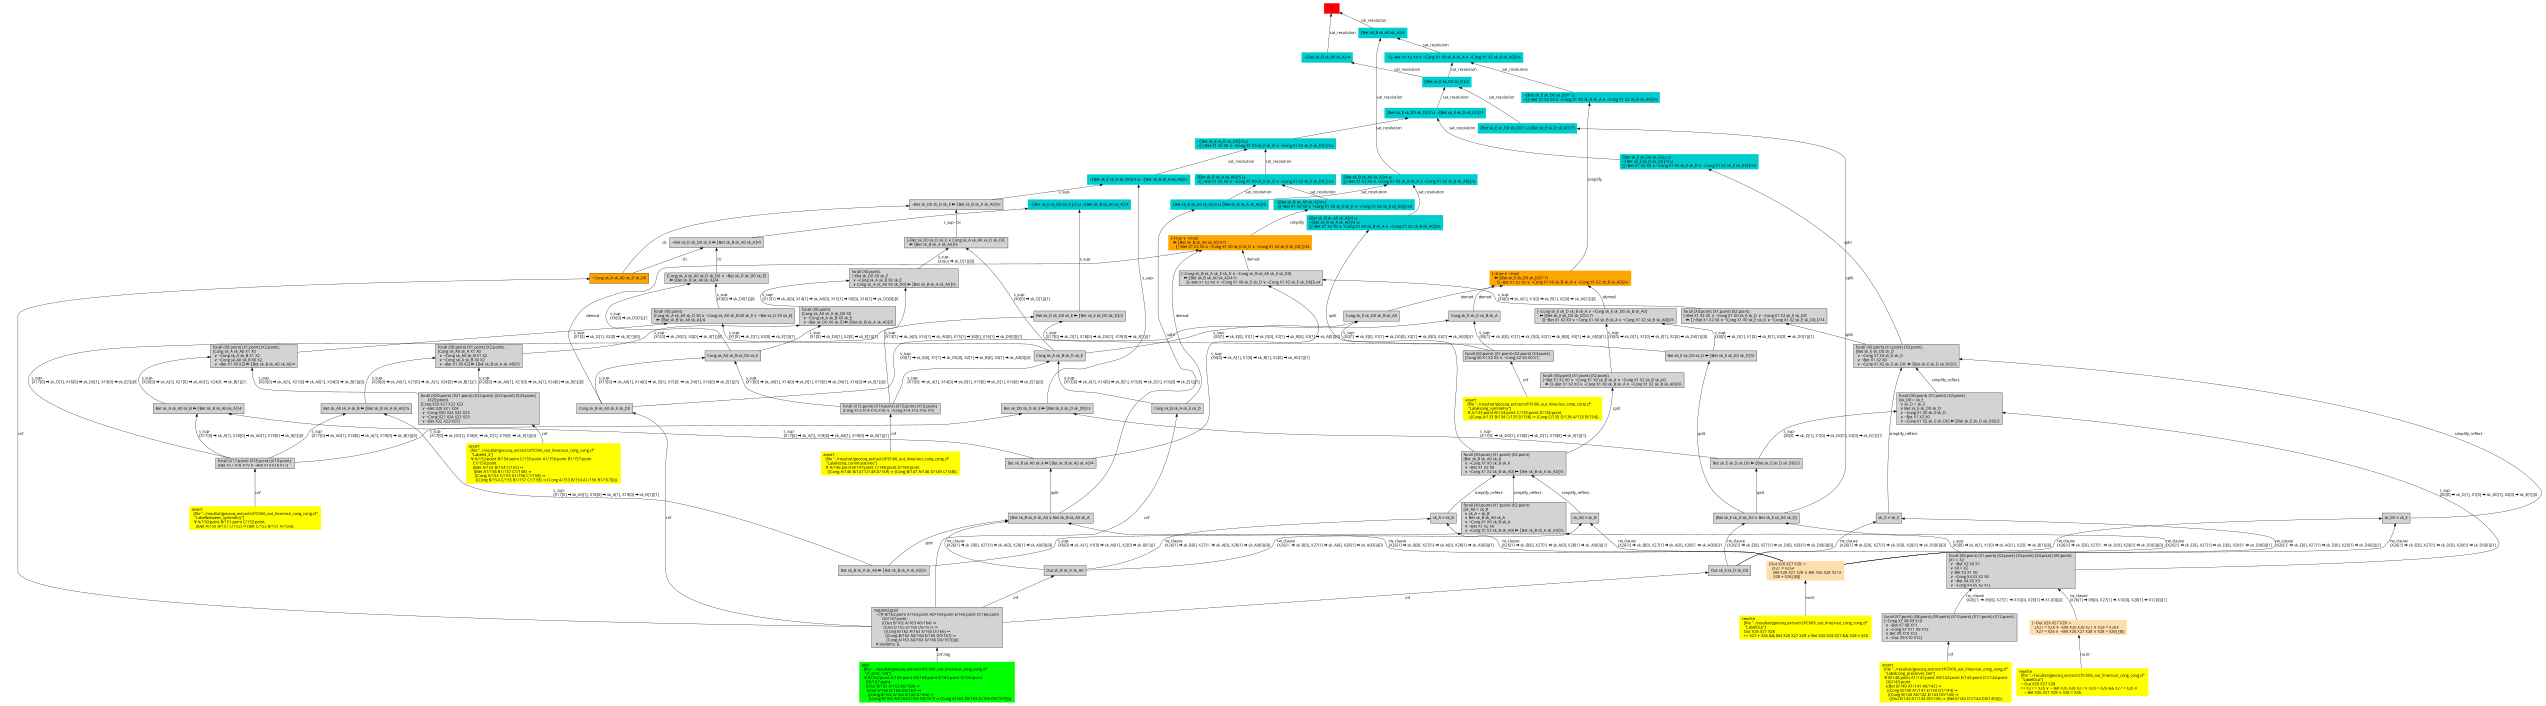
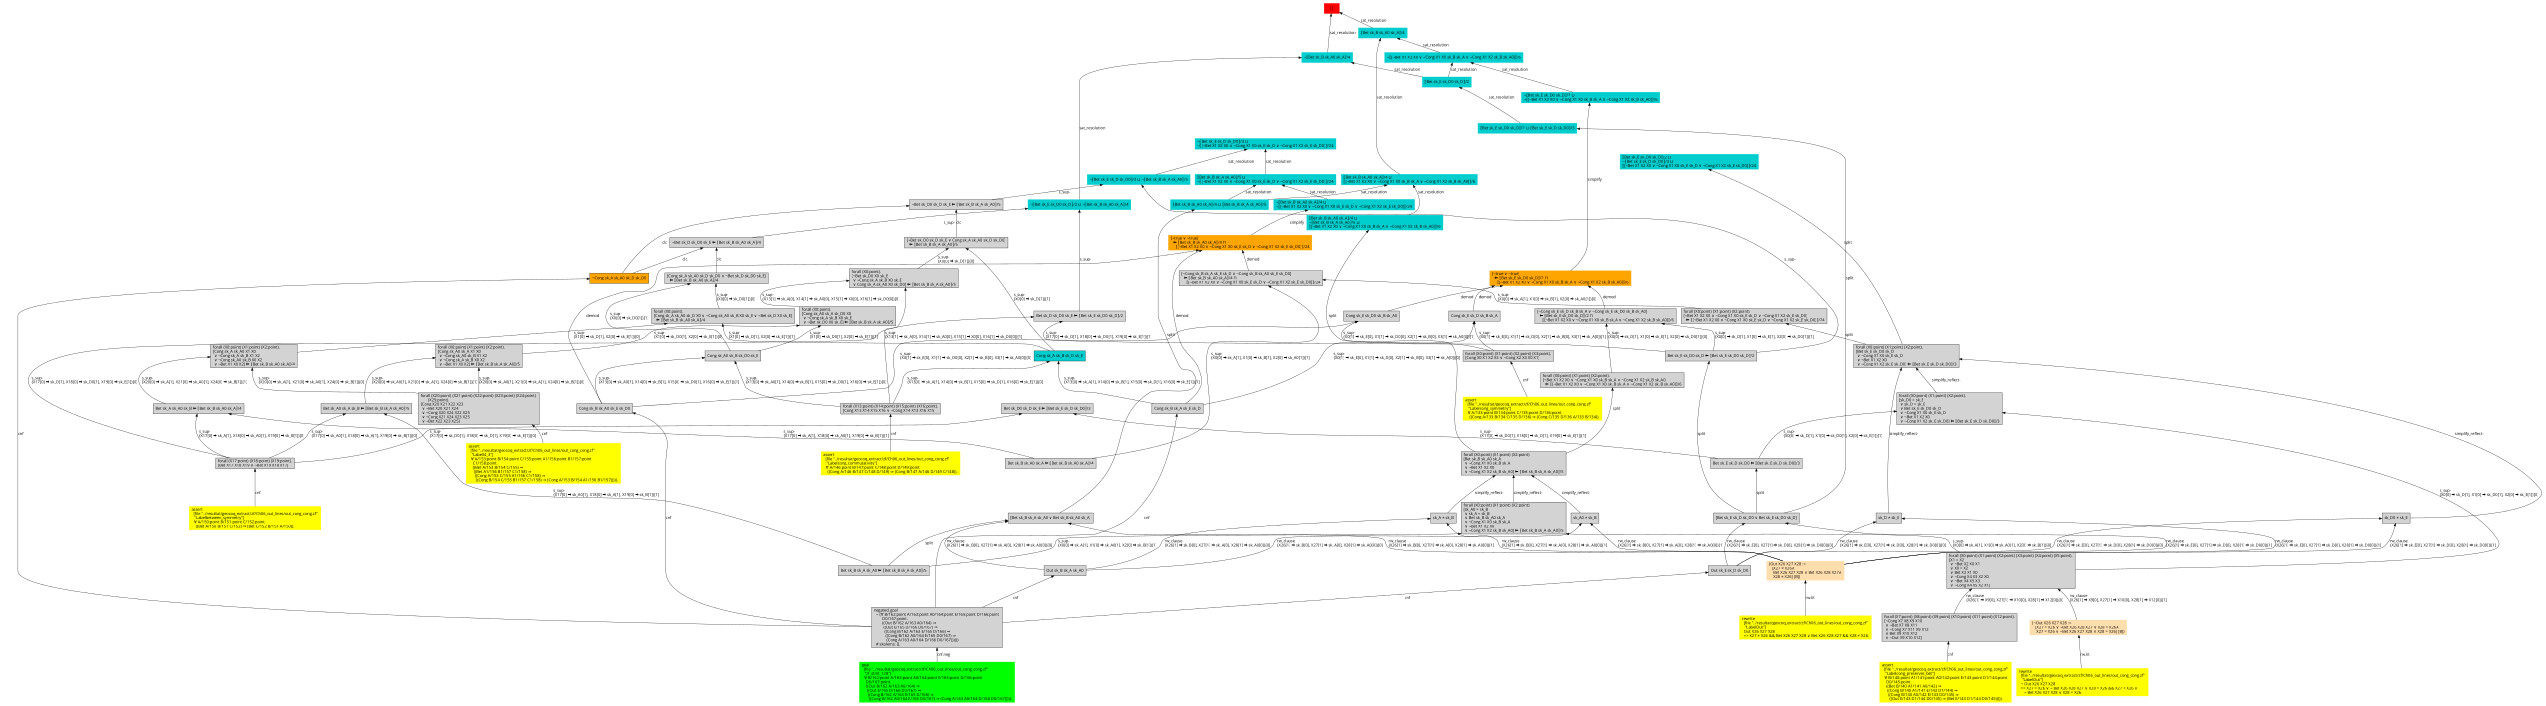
edge "¬⟦Bet sk_E sk_D0 sk_D⟧/2 ⊔ ¬⟦Bet sk_B sk_A0 sk_A⟧/4" -> "¬⟦Bet sk_B sk_A0 sk_A⟧/4": added, label "sat_resolution"
node "⟦Bet sk_E sk_D0 sk_D⟧/2 ⊔ ¬⟦Bet sk_E sk_D sk_D0⟧/3": removed
edge "Bet sk_D0 sk_D sk_E ← ⟦Bet sk_E sk_D sk_D0⟧/3" -> "¬⟦Bet sk_E sk_D sk_D0⟧/3 ⊔ ¬⟦Bet sk_B sk_A sk_A0⟧/5": now "Bet sk_E sk_D0 sk_D ← ⟦Bet sk_E sk_D0 sk_D⟧/2" -> "¬⟦Bet sk_E sk_D sk_D0⟧/3 ⊔ ¬⟦Bet sk_B sk_A sk_A0⟧/5"
edge "Cong sk_A sk_B sk_D sk_E" -> "Cong sk_E sk_D sk_B sk_A": now "Cong sk_B sk_A sk_E sk_D" -> "Cong sk_E sk_D sk_B sk_A"
node "Cong sk_A sk_B sk_D sk_E": fillcolor lightgrey -> cyan3
edge "[Bet sk_B sk_A sk_A0 ∨ Bet sk_B sk_A0 sk_A]" -> "Bet sk_B sk_A0 sk_A ← ⟦Bet sk_B sk_A0 sk_A⟧/4": removed, label "split"
